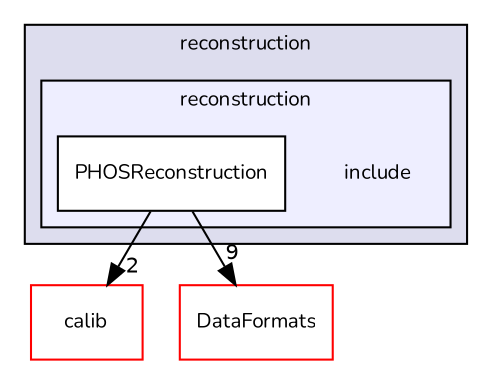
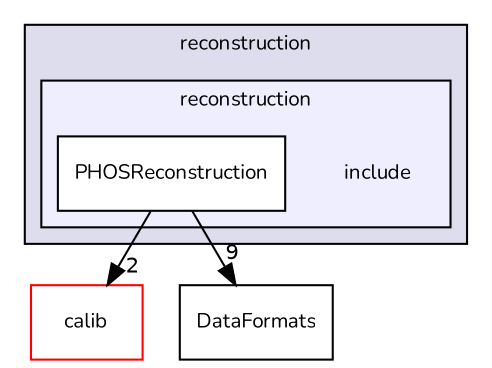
node "DataFormats": color red -> black
